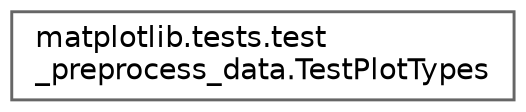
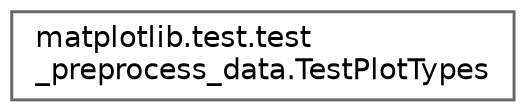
node "matplotlib.tests.test _preprocess_data.TestPlotTypes": label "matplotlib.tests.test _preprocess_data.TestPlotTypes" -> "matplotlib.test.test _preprocess_data.TestPlotTypes"
